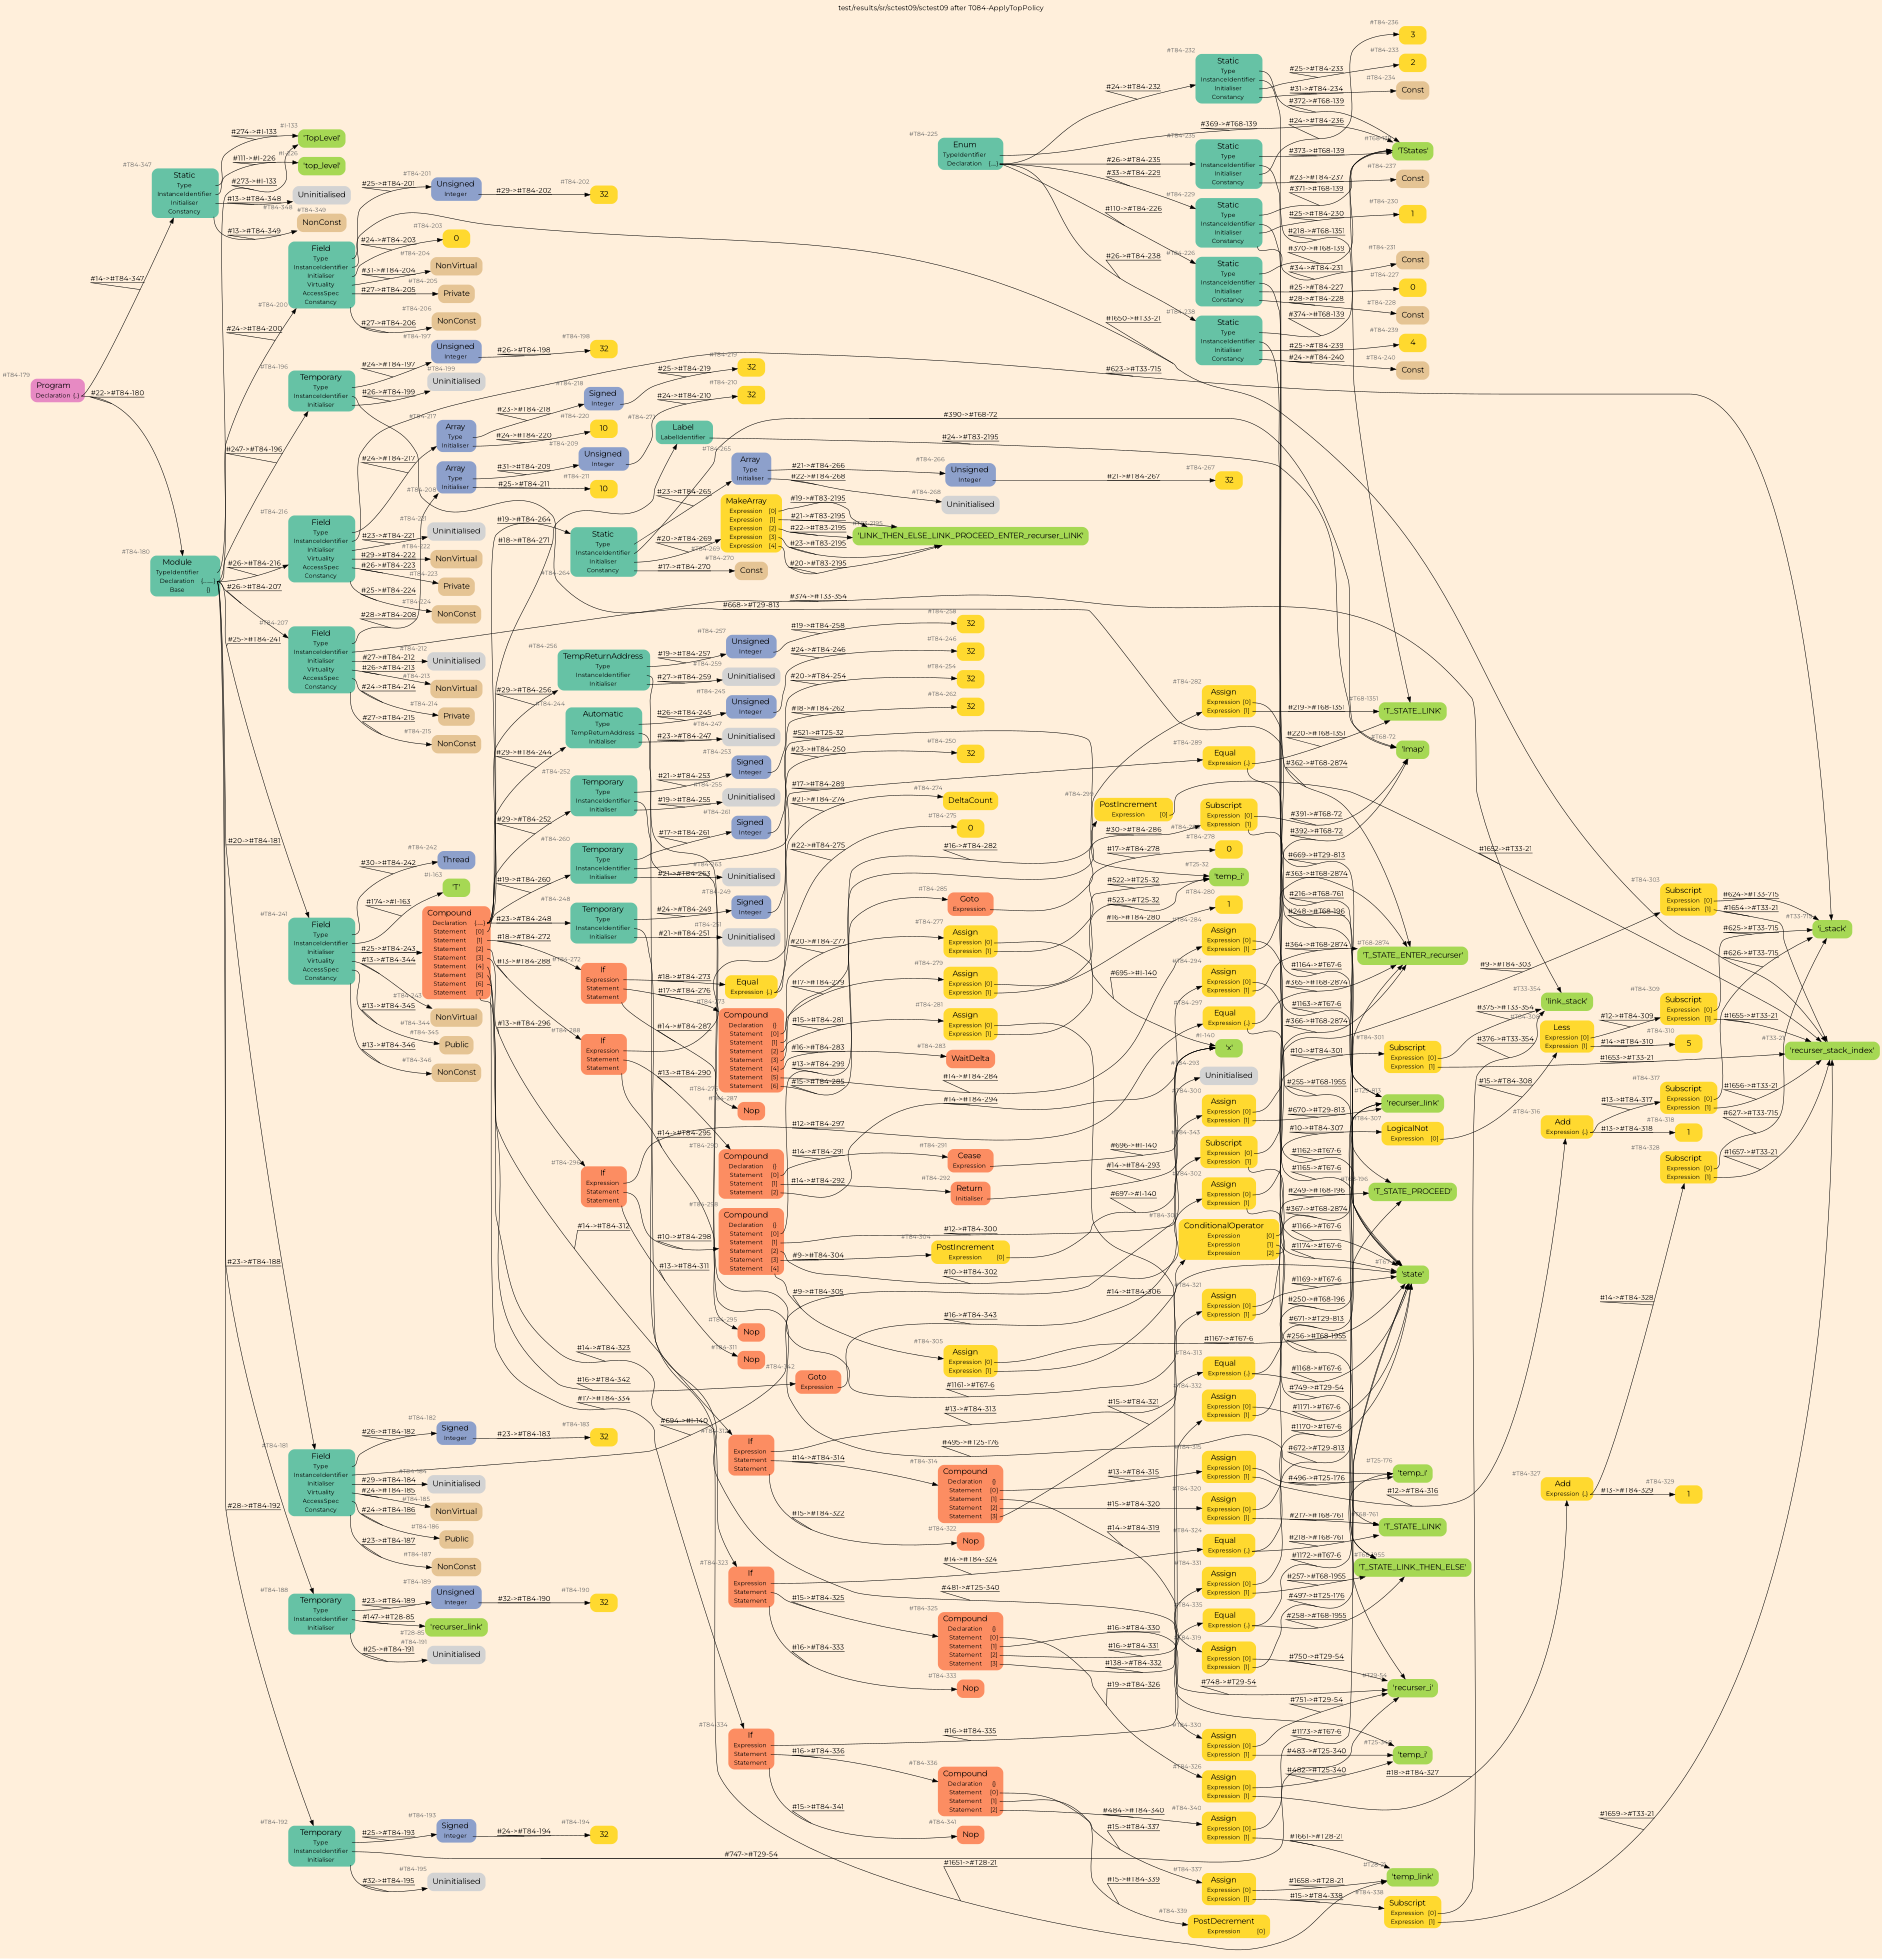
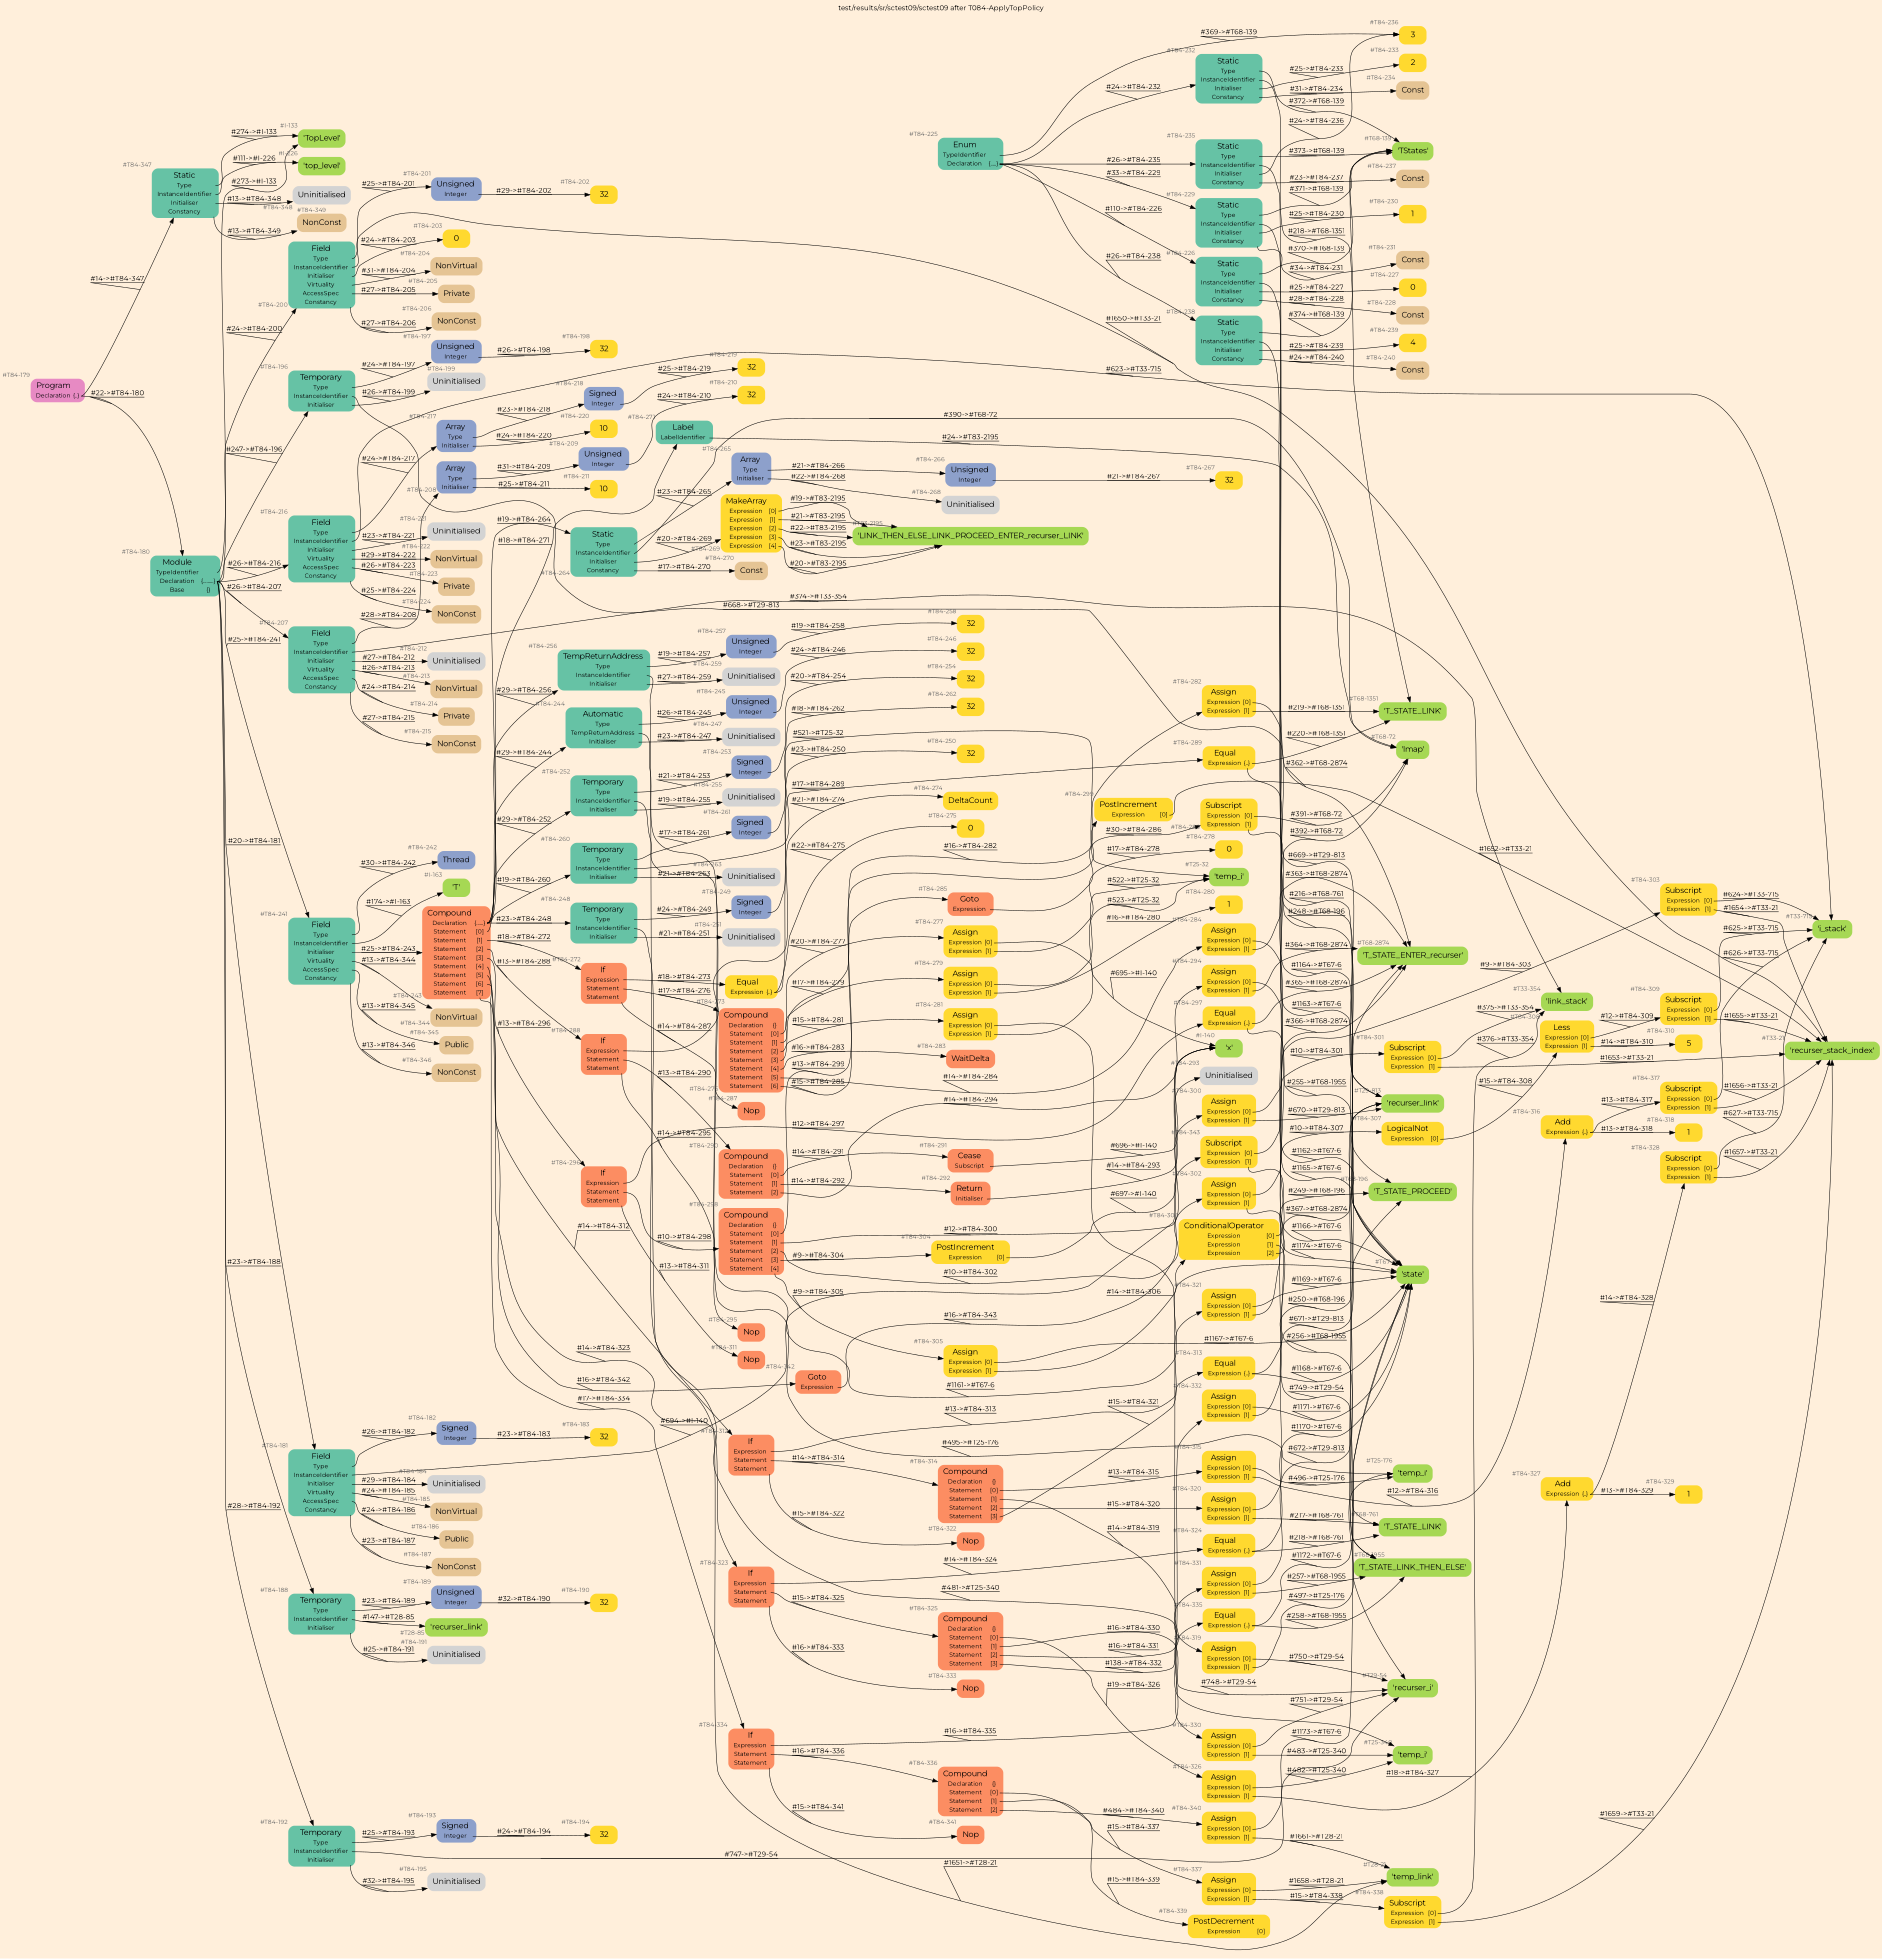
edge "Enum" -> "'TStates'": now "Enum" -> "3"
node "Cease": text "Expression" -> "Subscript"
